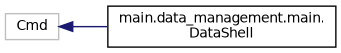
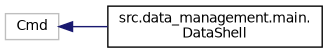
node "main.data_management.main. DataShell": label "main.data_management.main. DataShell" -> "src.data_management.main. DataShell"
